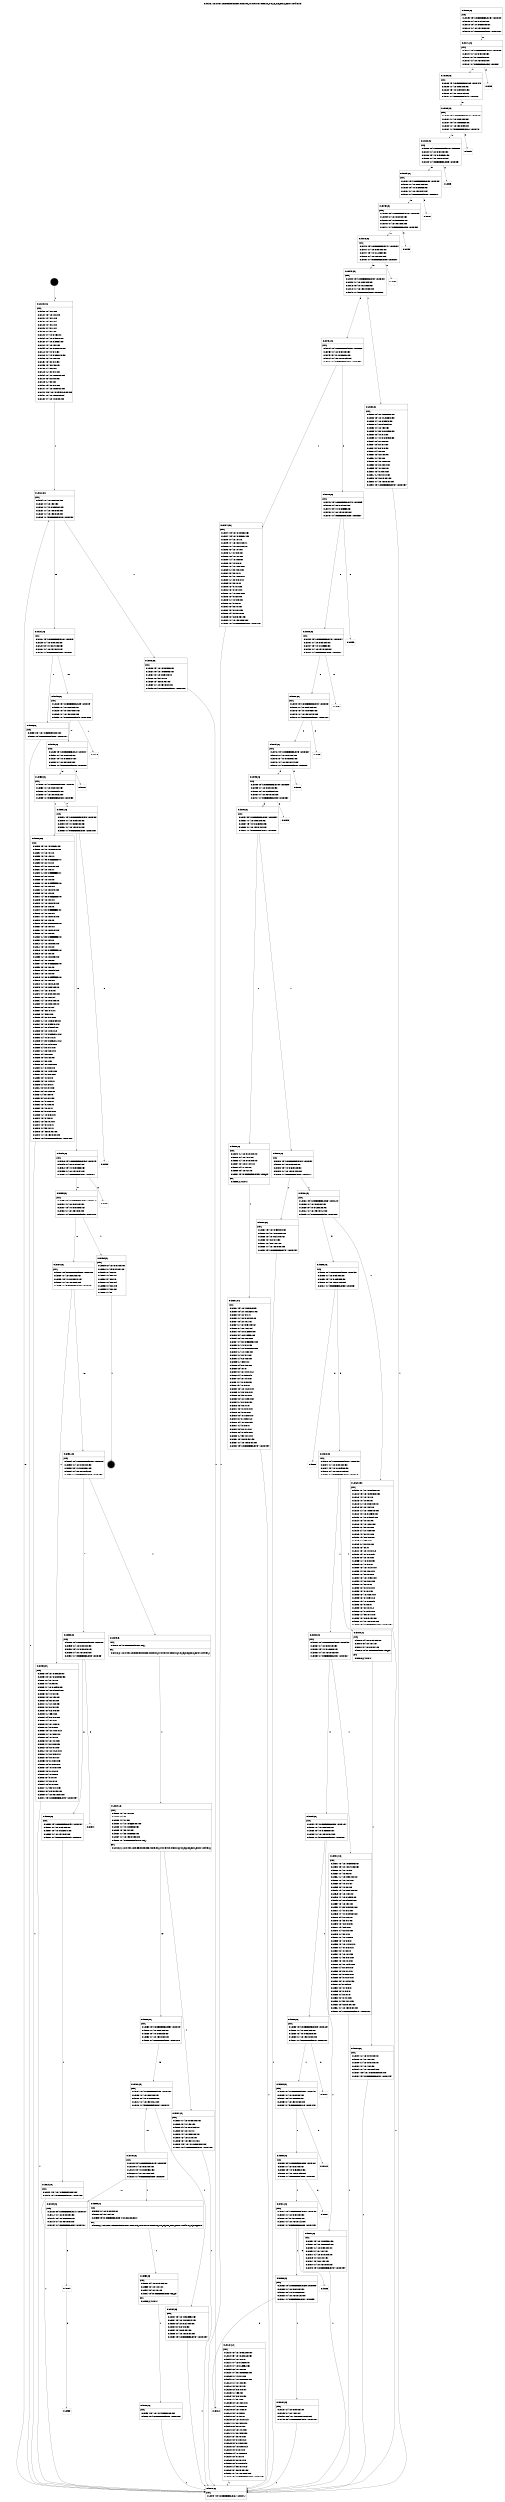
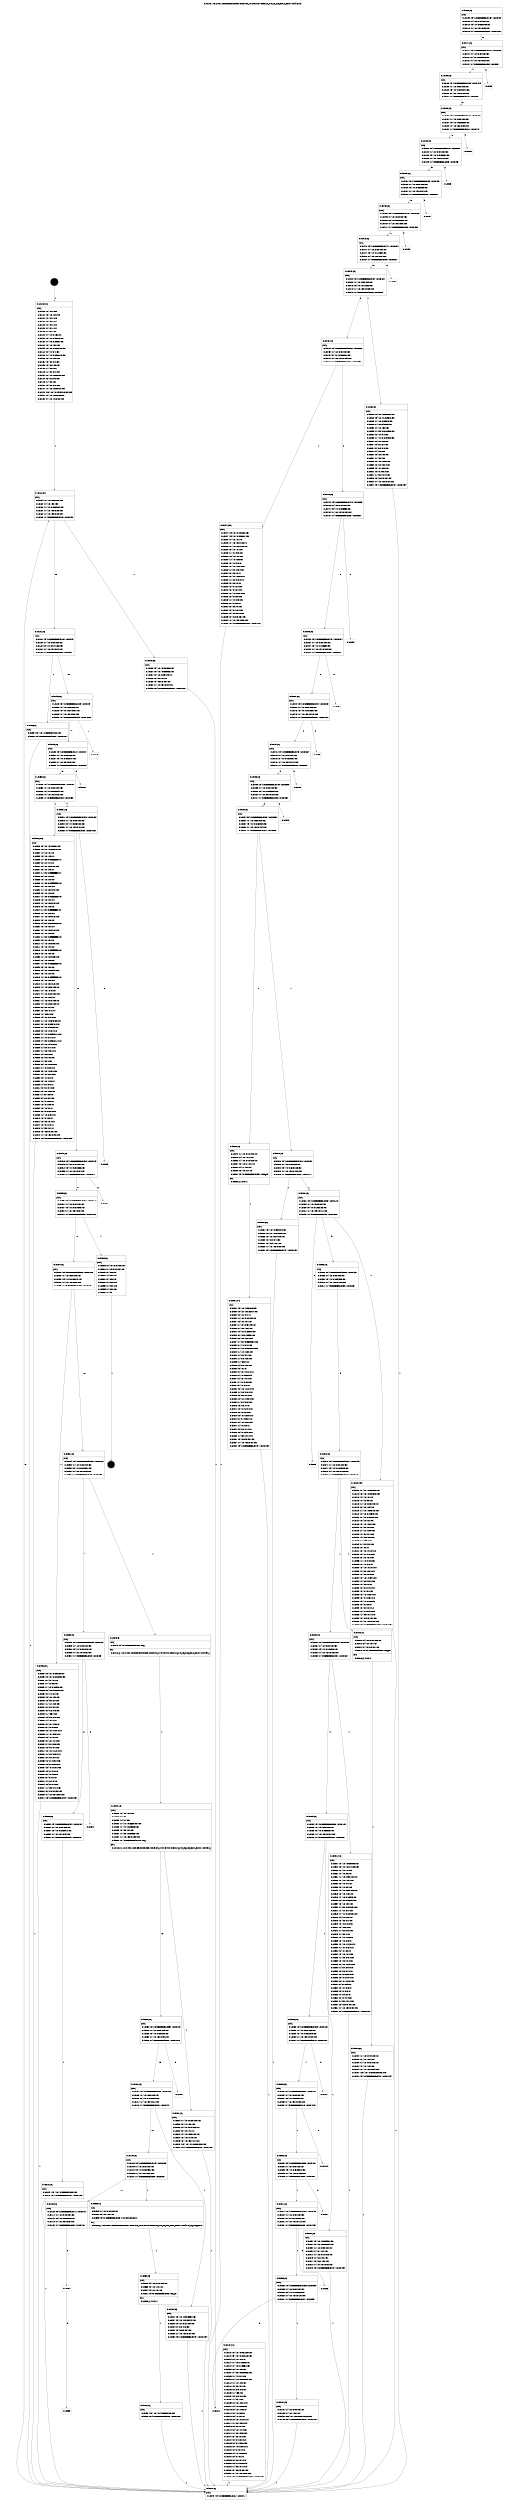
edge "0x401850 [28]" -> "0x4023ed": now "0x401834 [28]" -> "0x4023ed"
node "0x40259c": added
edge "0x401620 [28]" -> "0x401604 [28]": reversed
